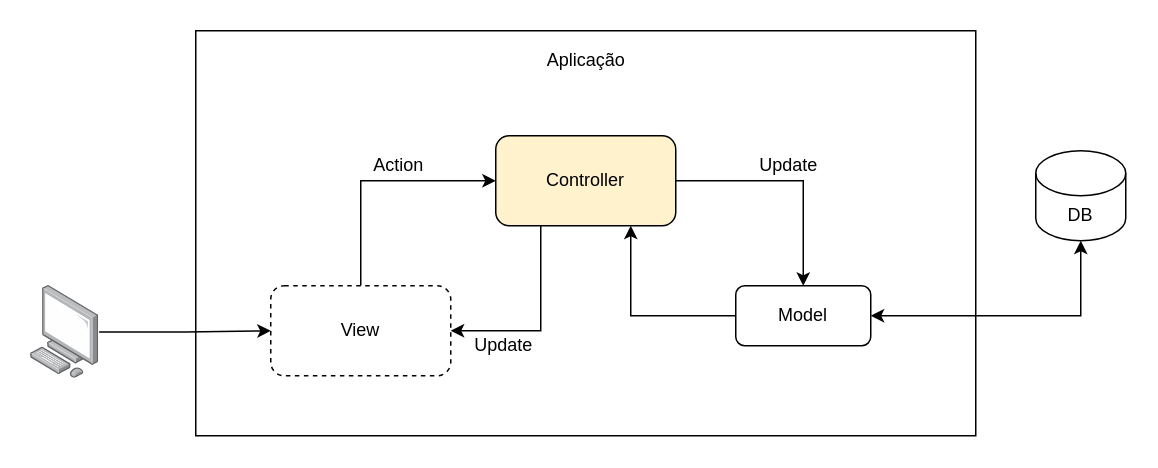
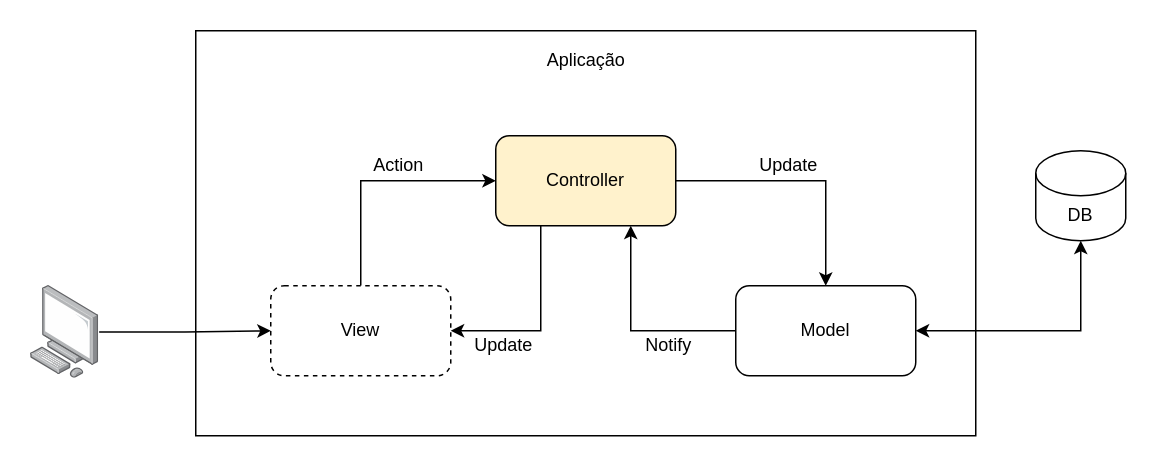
node "Model": size 135x60 -> 180x90
node "Notify": added
